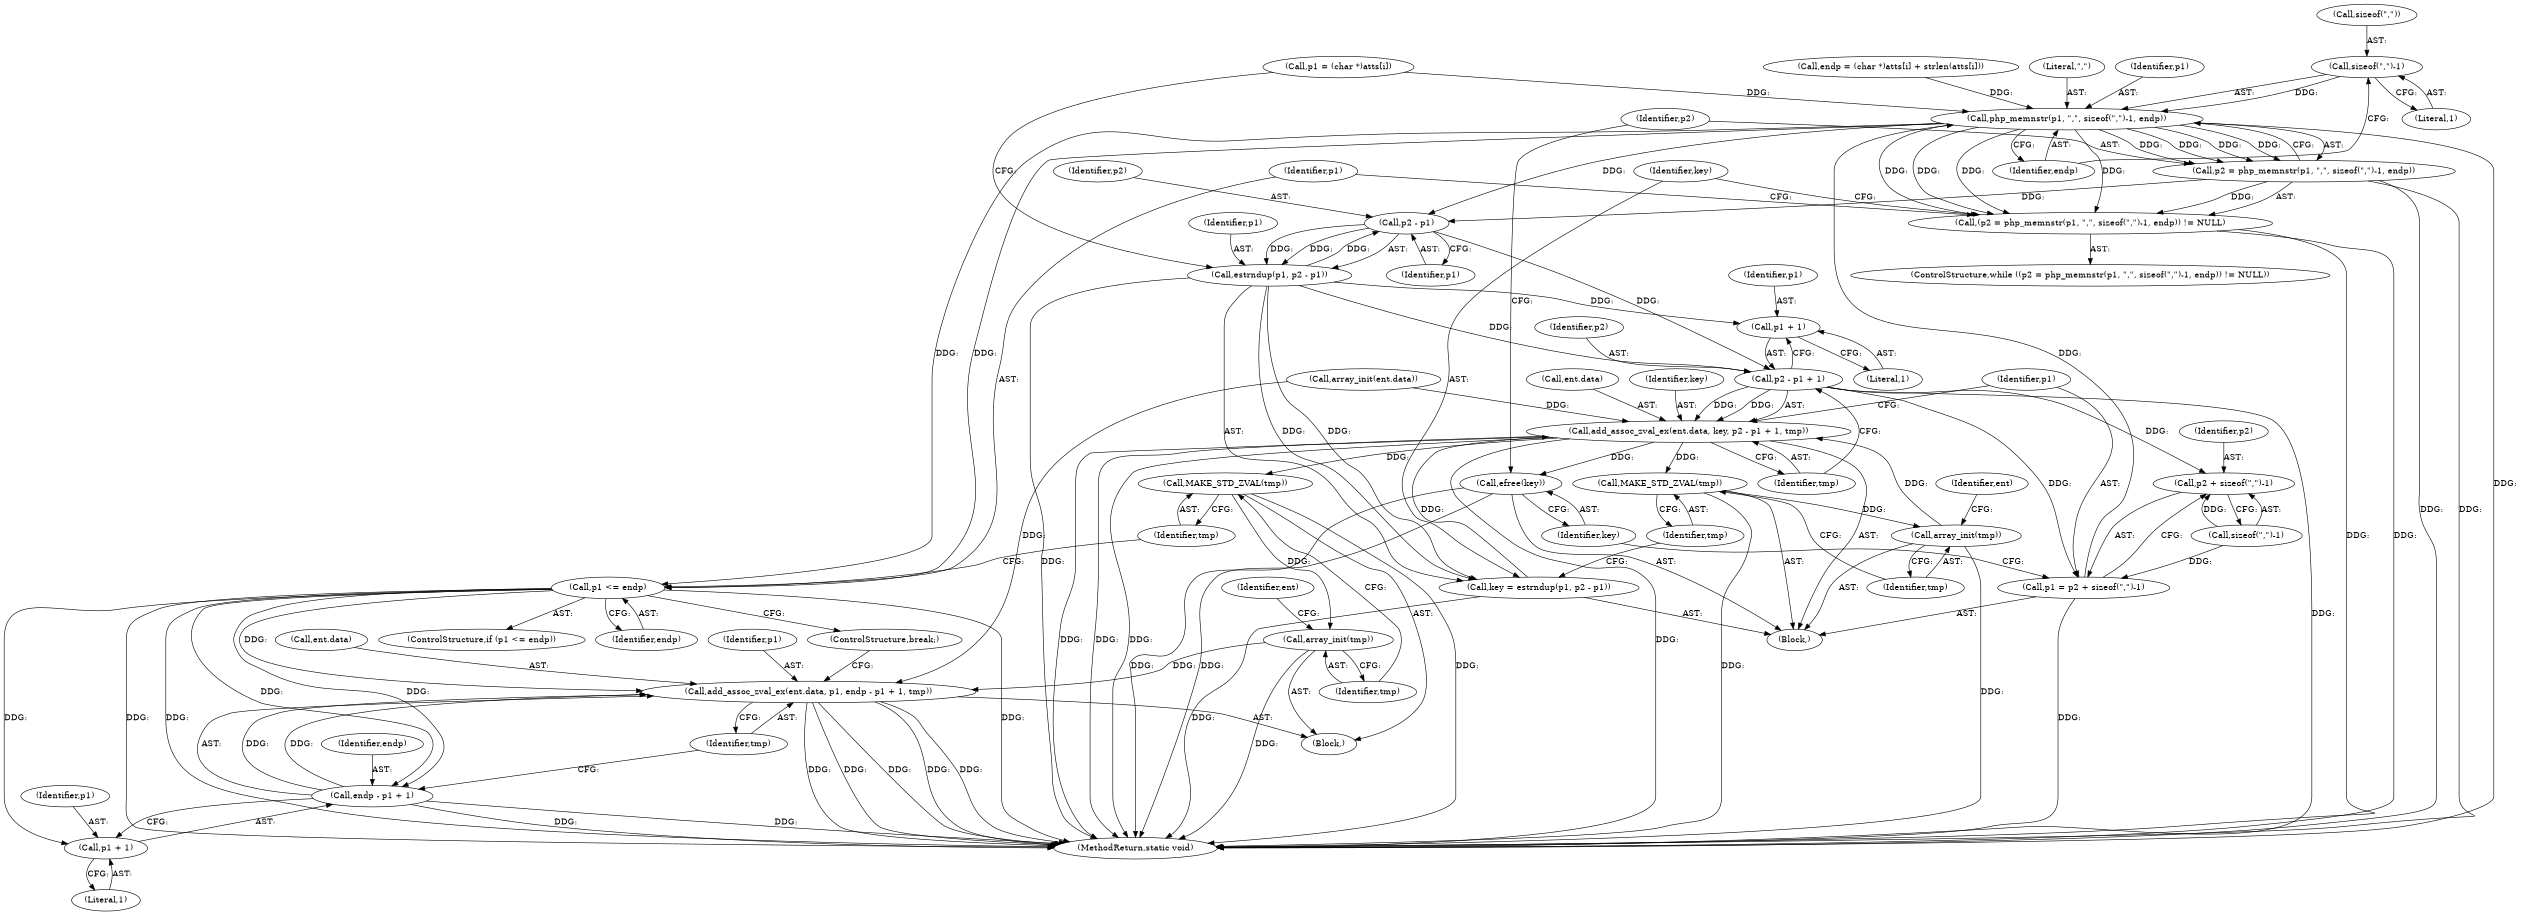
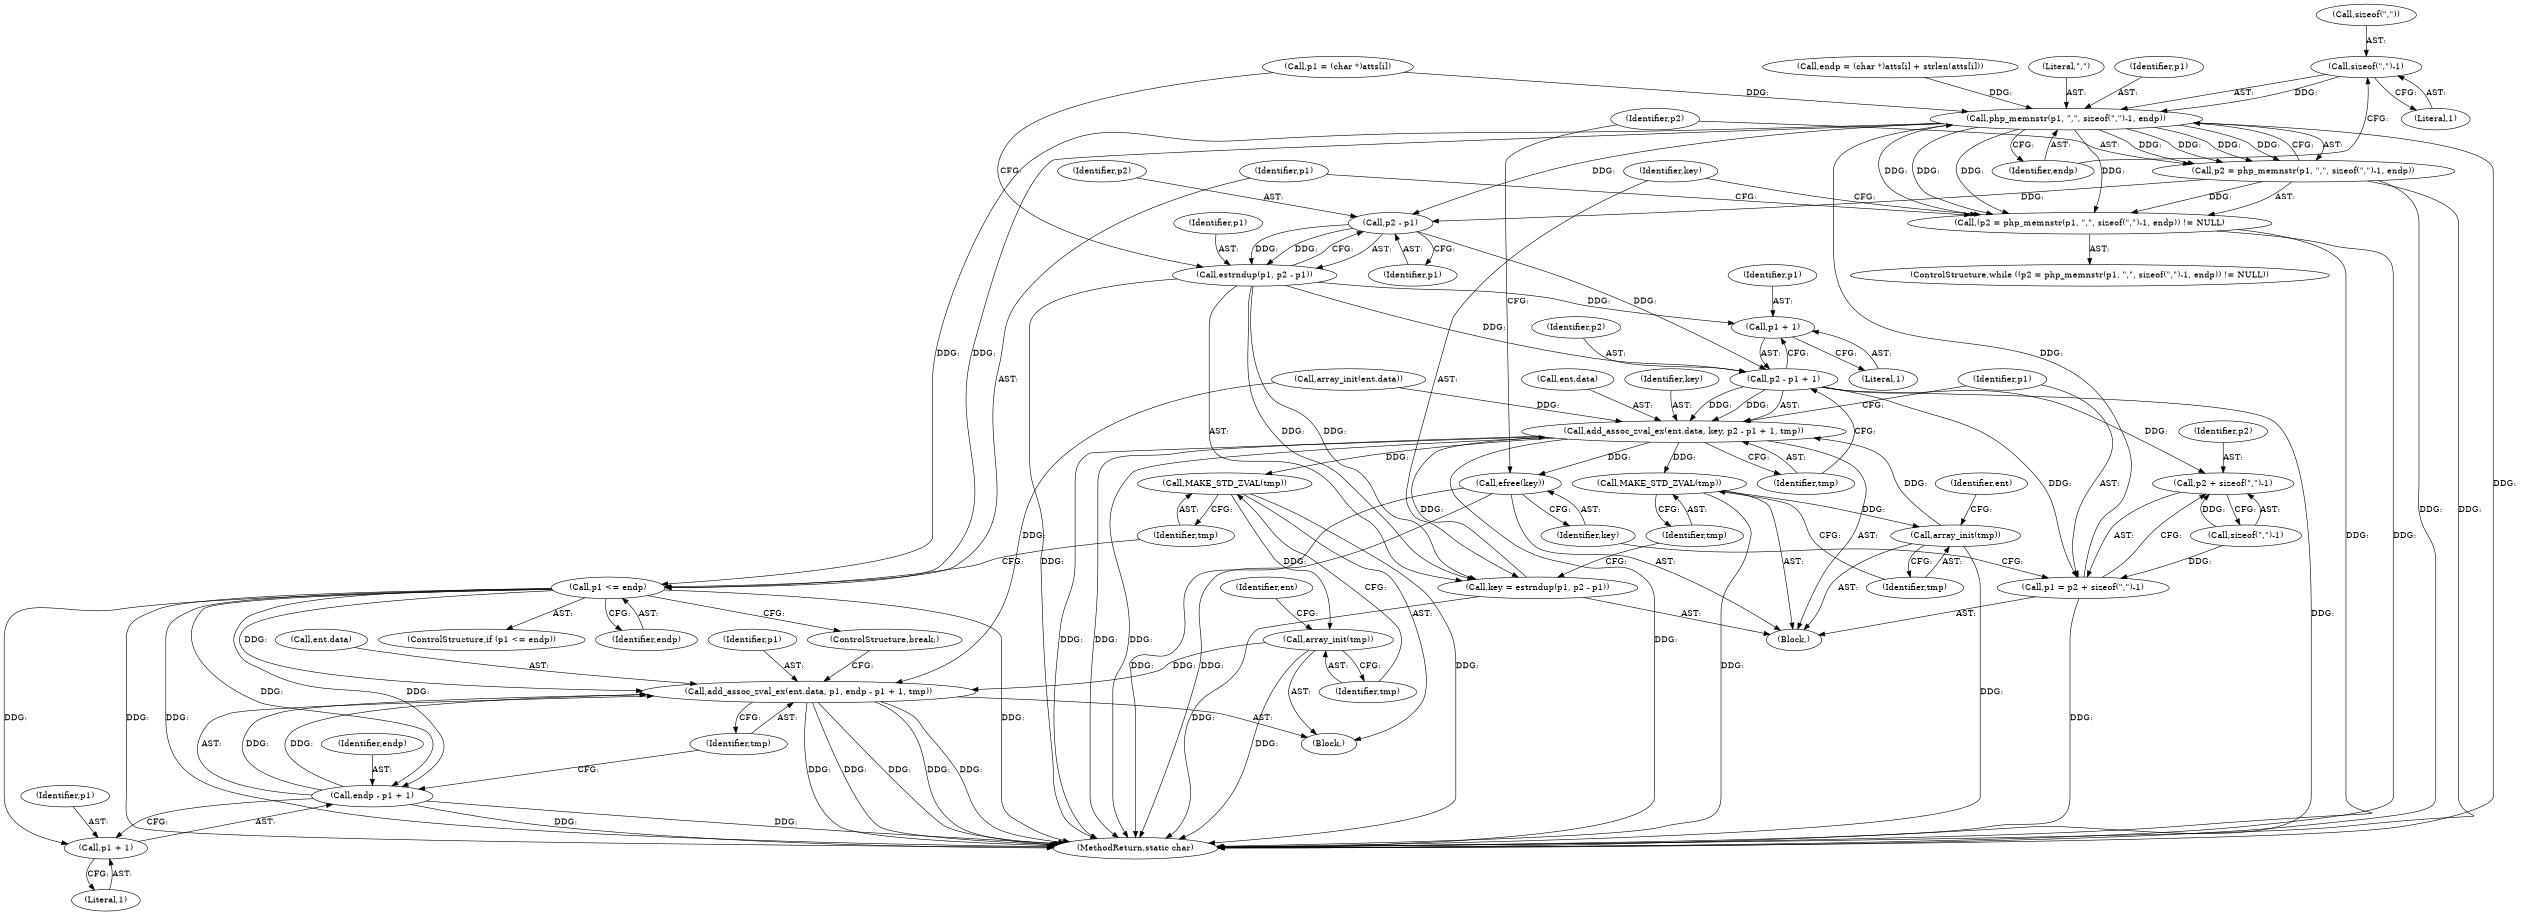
edge "(Call,estrndup(p1, p2 - p1))" -> "(Call,p2 - p1)": label "DDG: " -> "CFG: "
node "(MethodReturn,static void)": label "(MethodReturn,static void)" -> "(MethodReturn,static char)"
